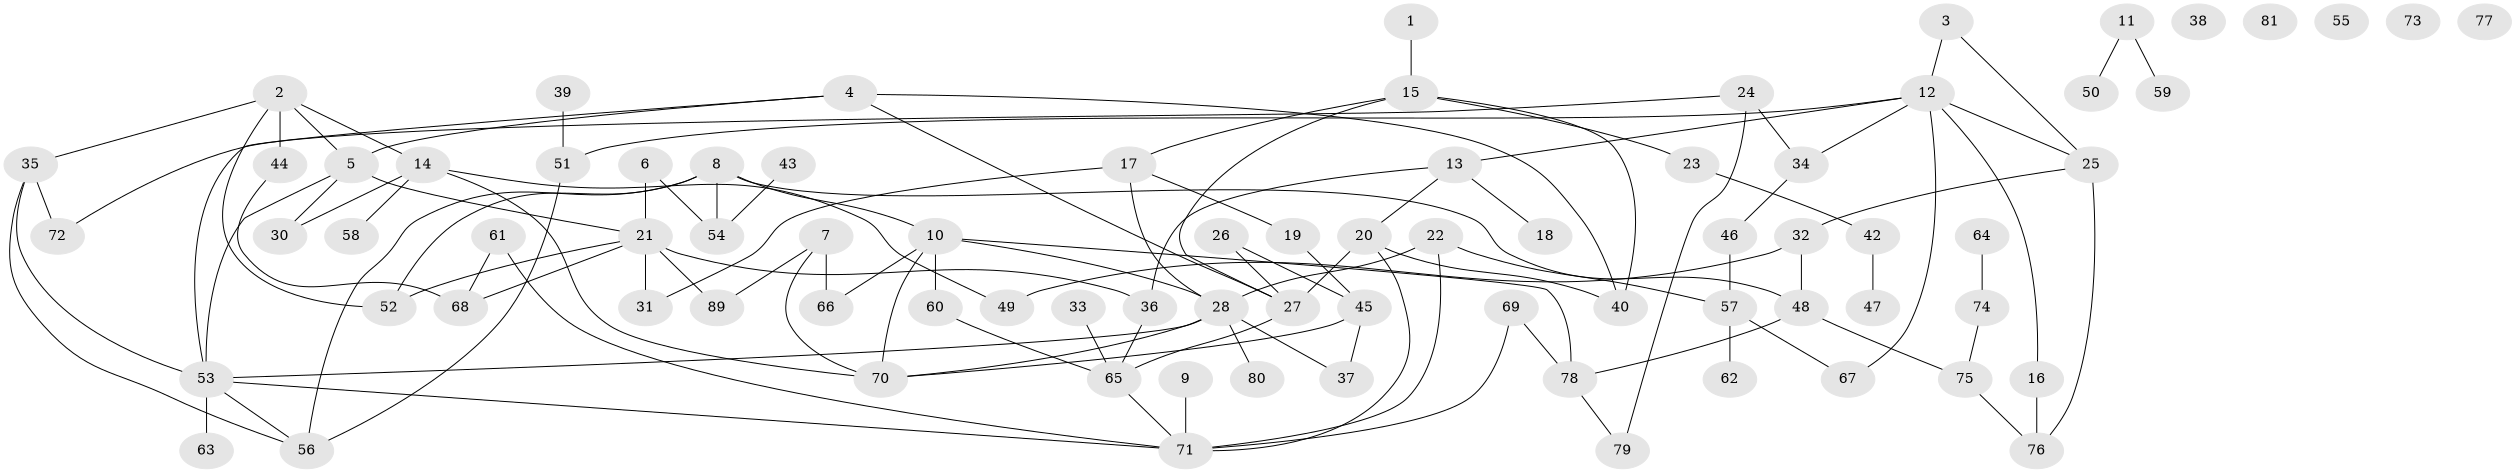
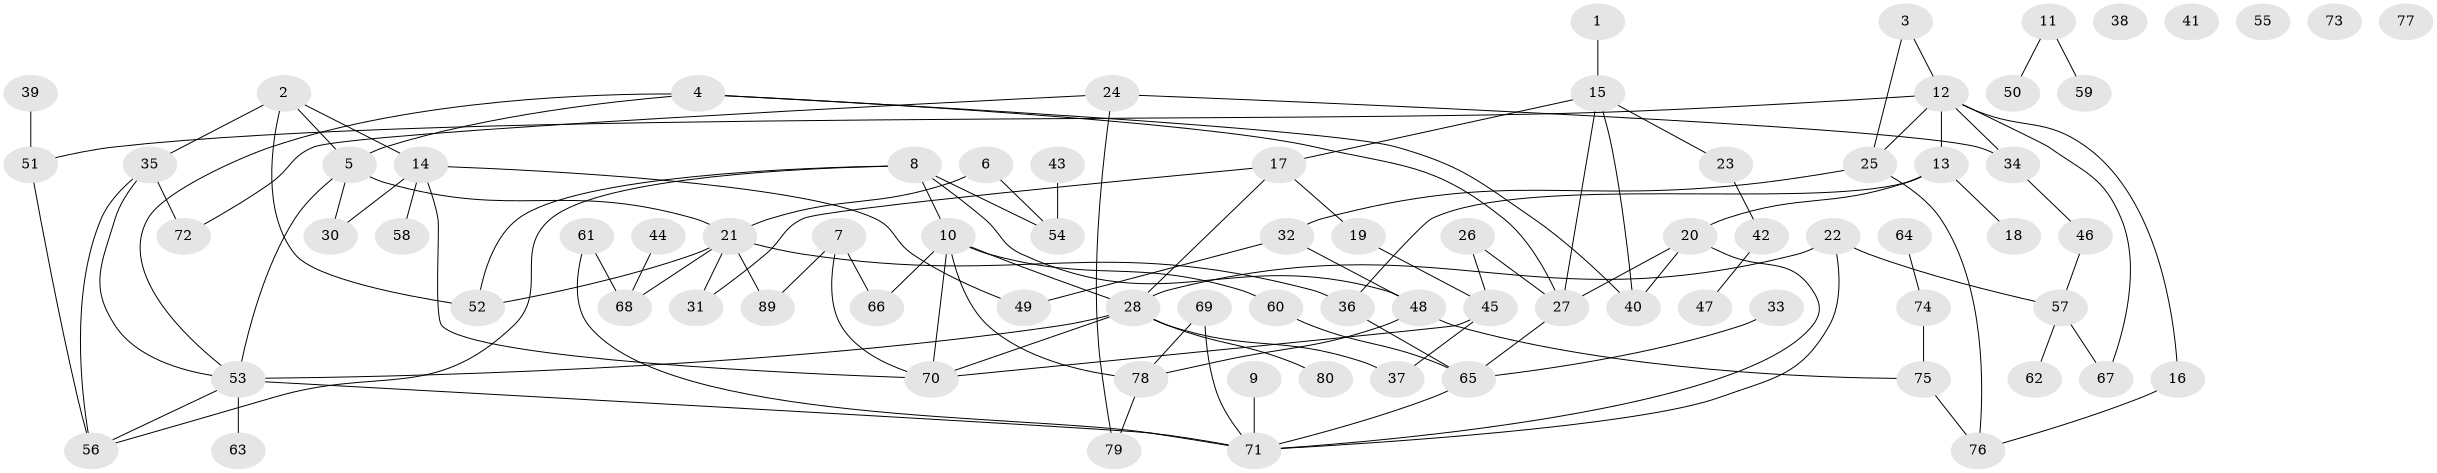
node "81": label "81" -> "41"
edge "2" -- "44": removed
